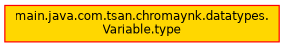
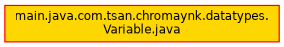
node "main.java.com.tsan.chromaynk.datatypes. Variable.type": label "main.java.com.tsan.chromaynk.datatypes. Variable.type" -> "main.java.com.tsan.chromaynk.datatypes. Variable.java"
